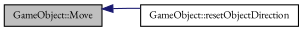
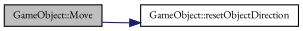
edge "GameObject::resetObjectDirection" -> "GameObject::Move": reversed
